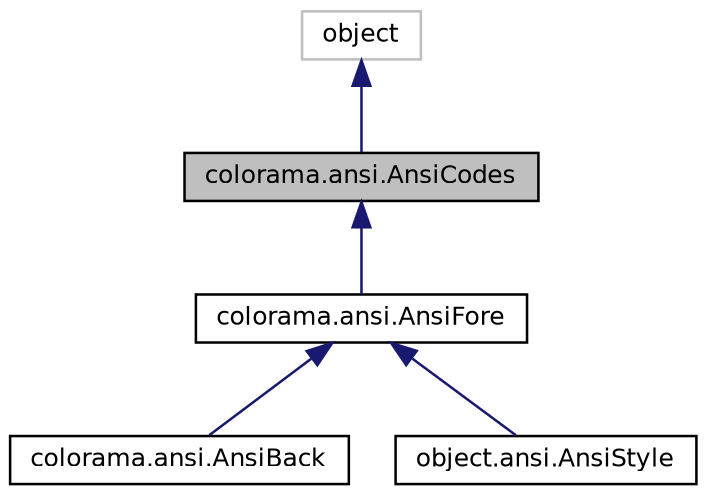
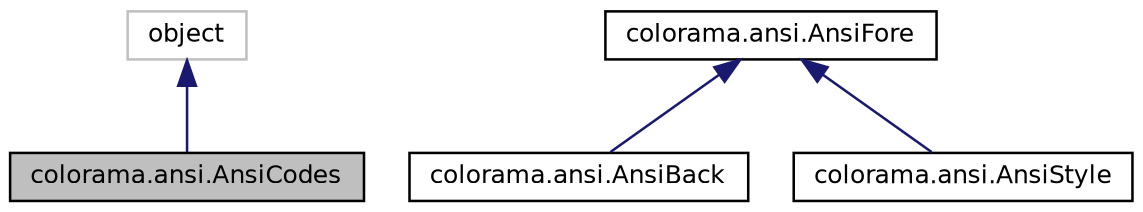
edge "colorama.ansi.AnsiFore" -> "colorama.ansi.AnsiCodes": removed
node "object.ansi.AnsiStyle": label "object.ansi.AnsiStyle" -> "colorama.ansi.AnsiStyle"
